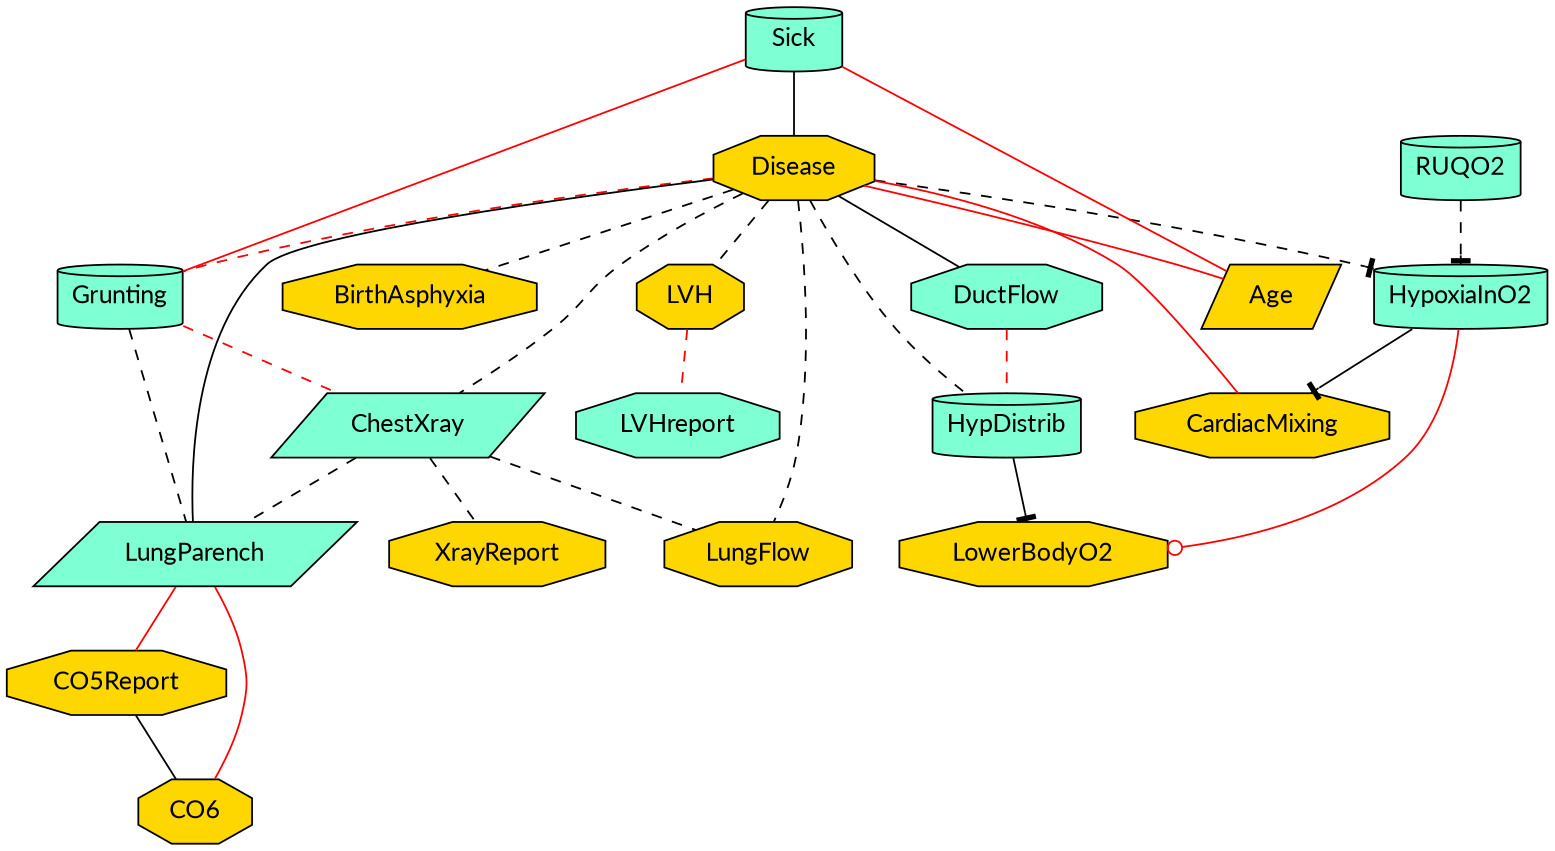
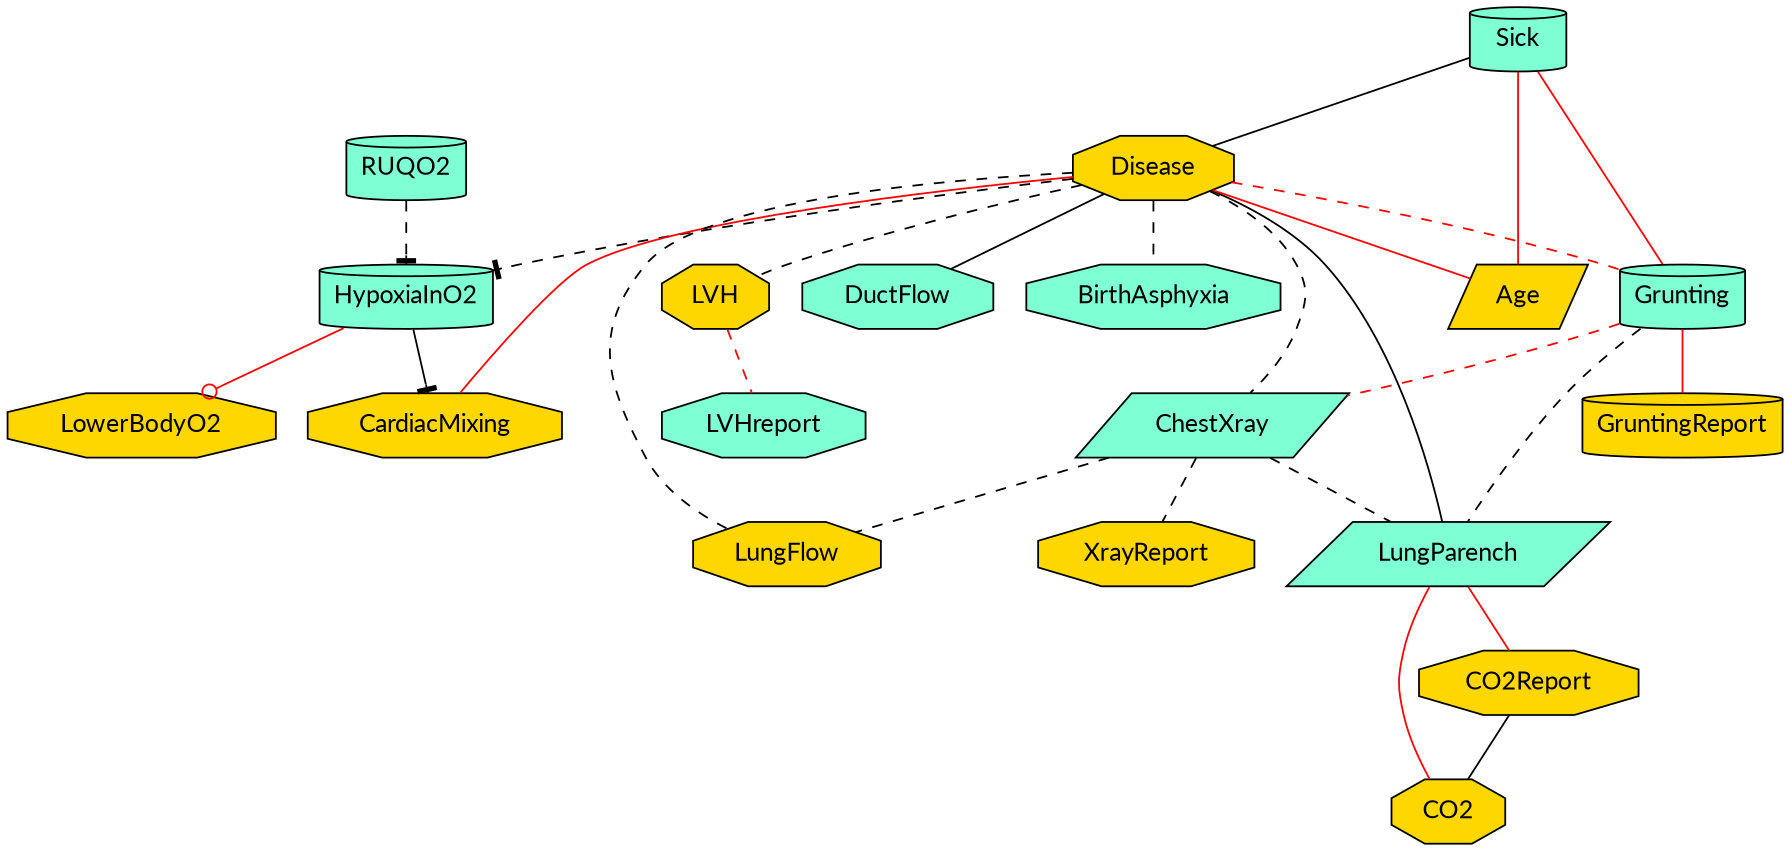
node "BirthAsphyxia": fillcolor gold -> aquamarine
node "HypDistrib": removed
node "GruntingReport": added
node "CO5Report": label "CO5Report" -> "CO2Report"
node "CO6": label "CO6" -> "CO2"
